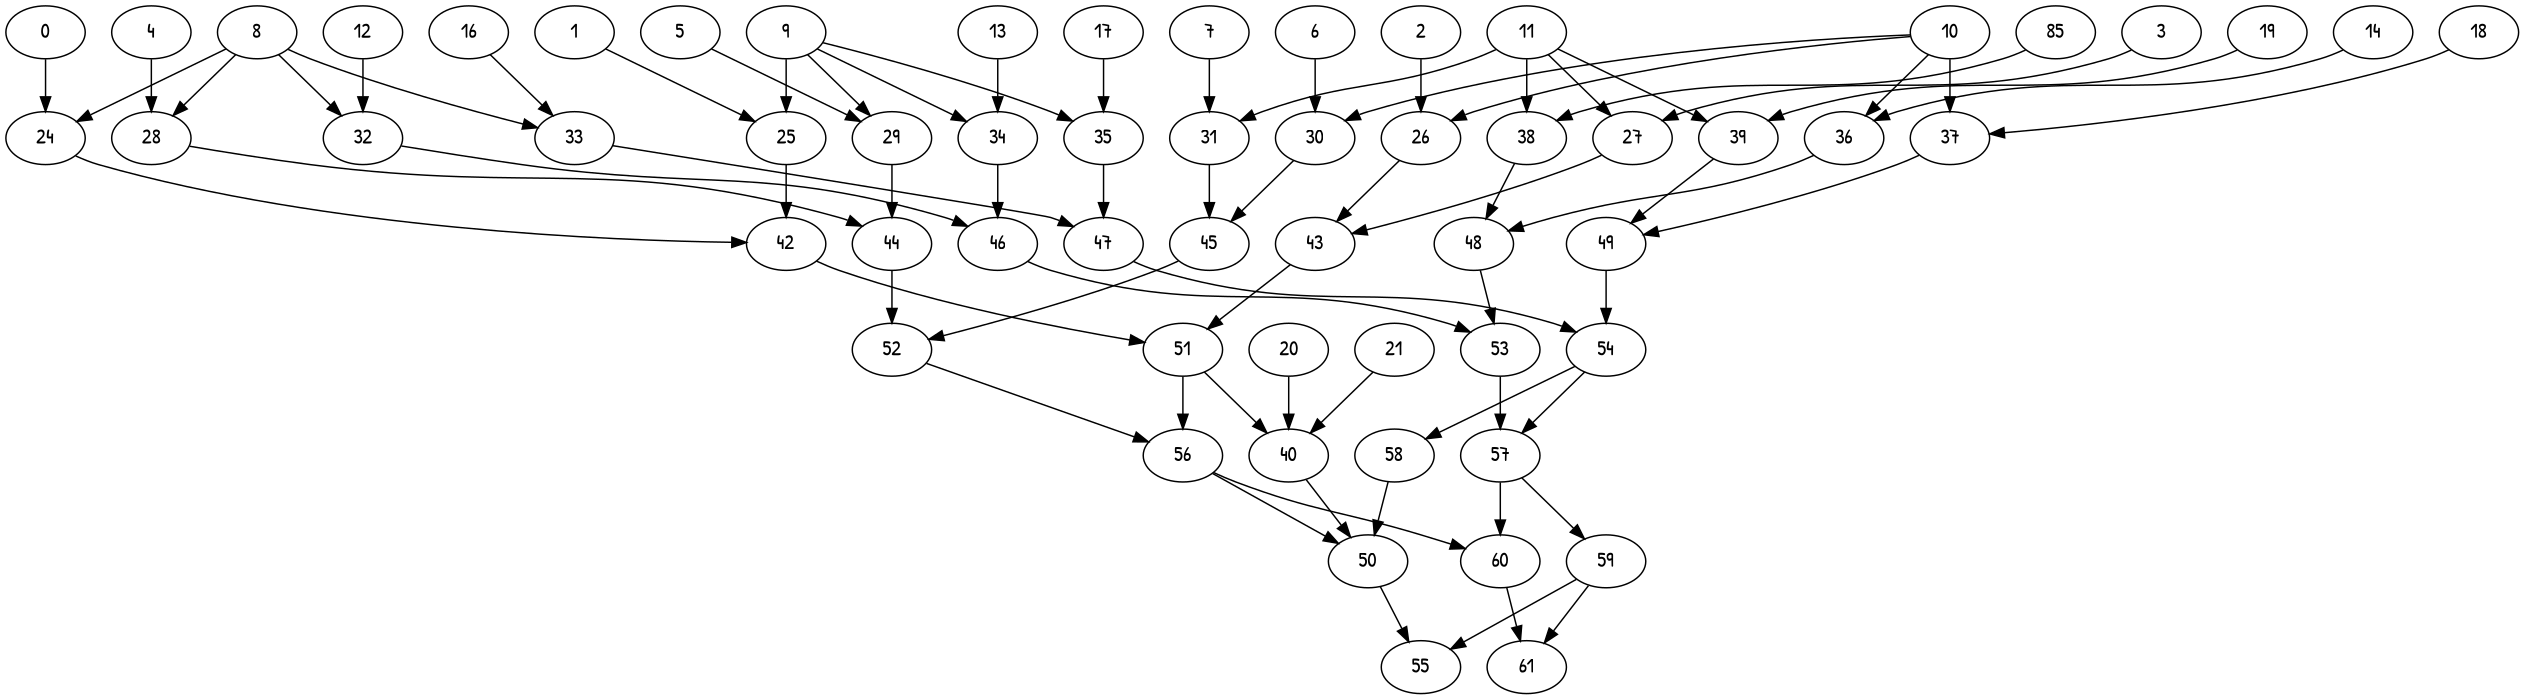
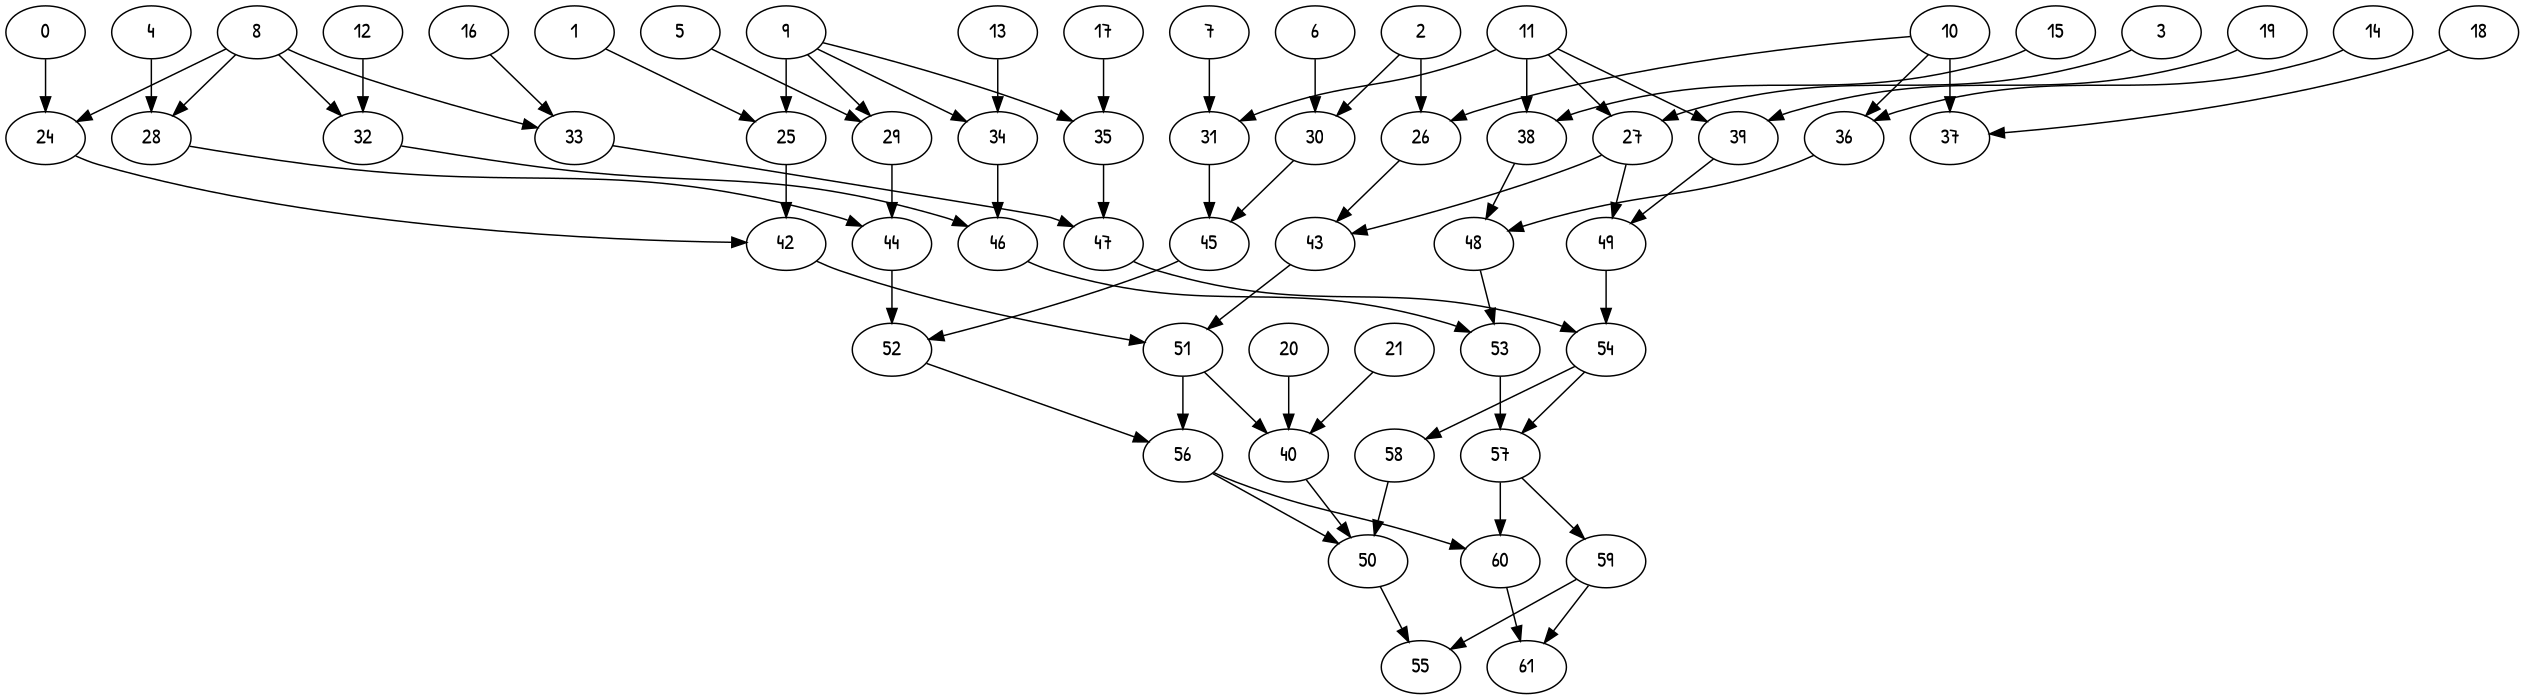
node "85": label "85" -> "15"
edge "10" -> "30": now "2" -> "30"
edge "37" -> "49": now "27" -> "49"
